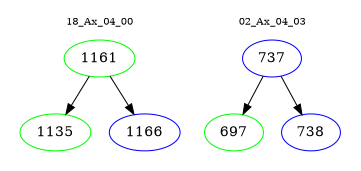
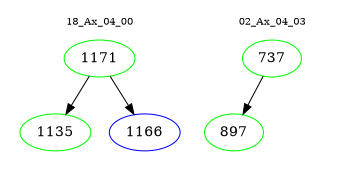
node "1161": label "1161" -> "1171"
node "737": color blue -> green
node "697": label "697" -> "897"
node "738": removed
